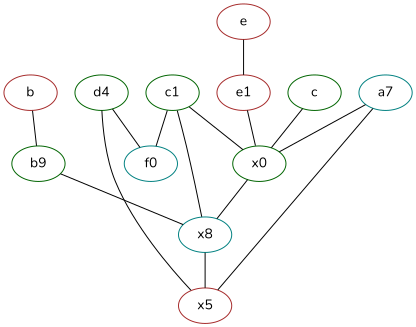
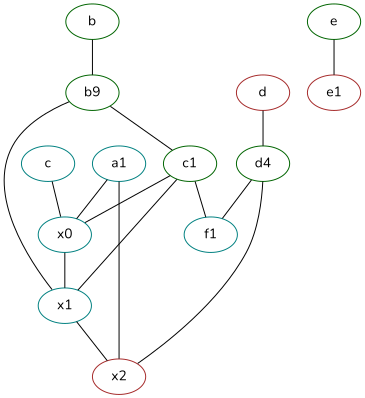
node "e": color brown -> darkgreen
node "b": color brown -> darkgreen
node "d": added
node "c": color darkgreen -> teal
node "a7": label "a7" -> "a1"
edge "b9" -- "c1": added
edge "e1" -- "x0": removed
node "f0": label "f0" -> "f1"
node "x0": color darkgreen -> teal
node "x8": label "x8" -> "x1"
node "x5": label "x5" -> "x2"
